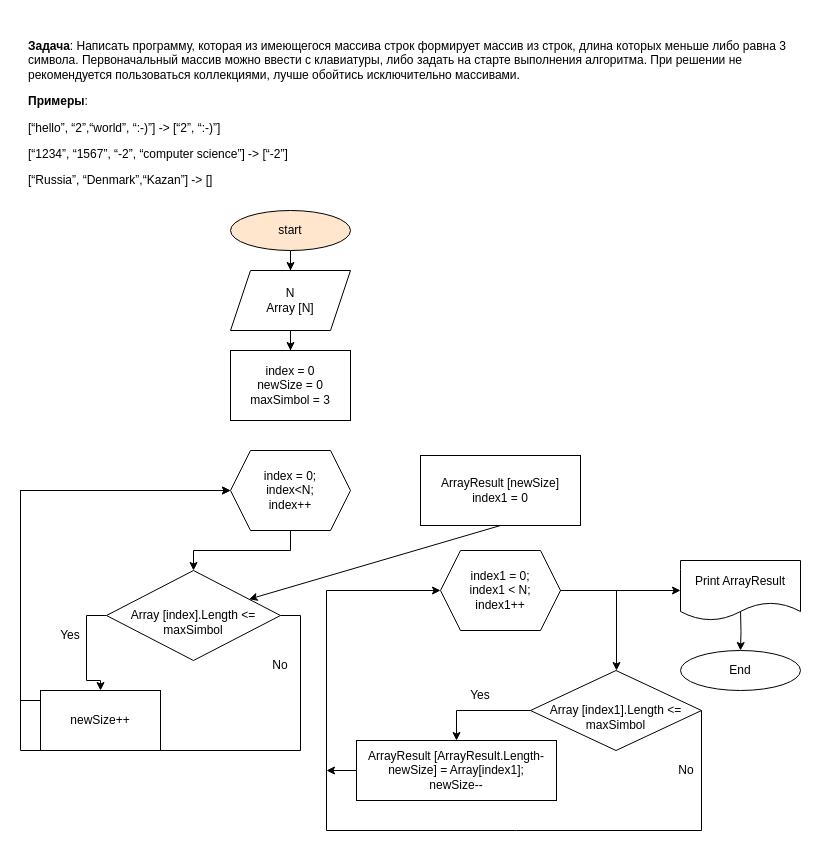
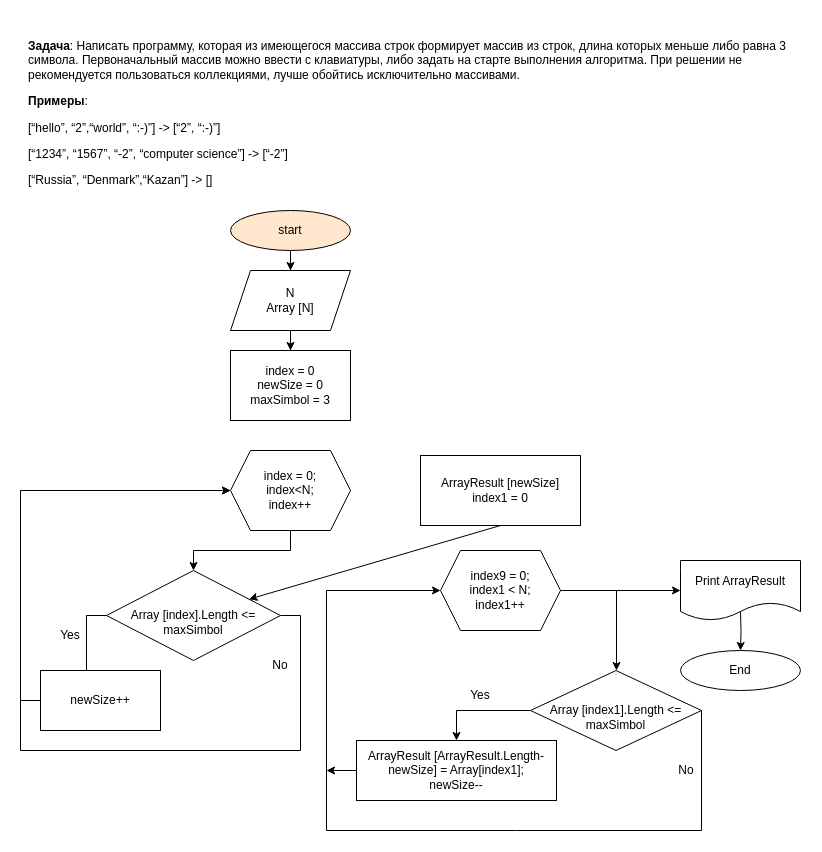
node "index1 = 0; index1 < N; index1++": label "index1 = 0; index1 < N; index1++" -> "index9 = 0; index1 < N; index1++"
node "newSize++": moved (101, 721) -> (101, 701)
